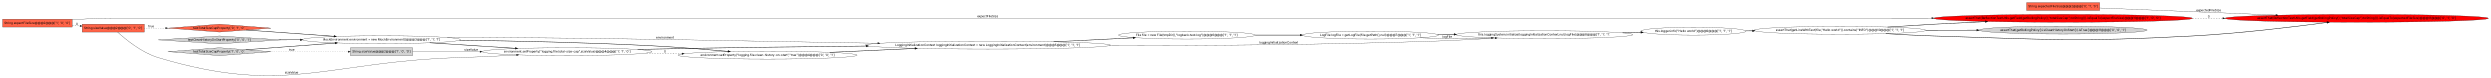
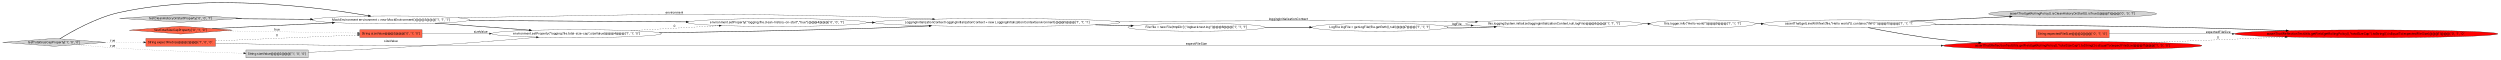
edge "String sizeValue@@@2@@@['0', '1', '0']" -> "testTotalSizeCapProperty['0', '1', '0']": reversed
edge "testTotalSizeCapProperty['1', '0', '0']" -> "String expectFileSize@@@2@@@['1', '0', '0']": added, label "true"
